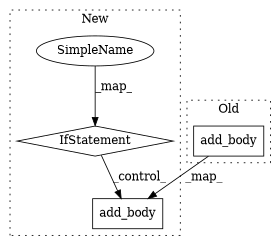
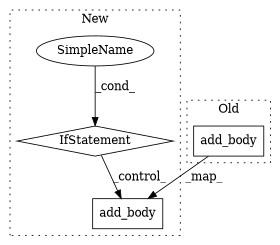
edge "SimpleName" -> "IfStatement": label "_map_" -> "_cond_"
